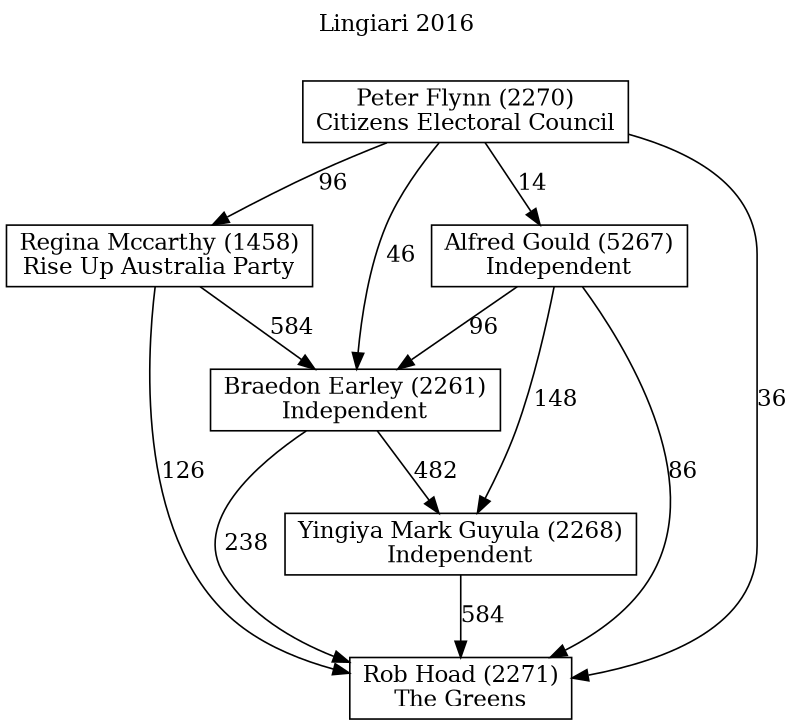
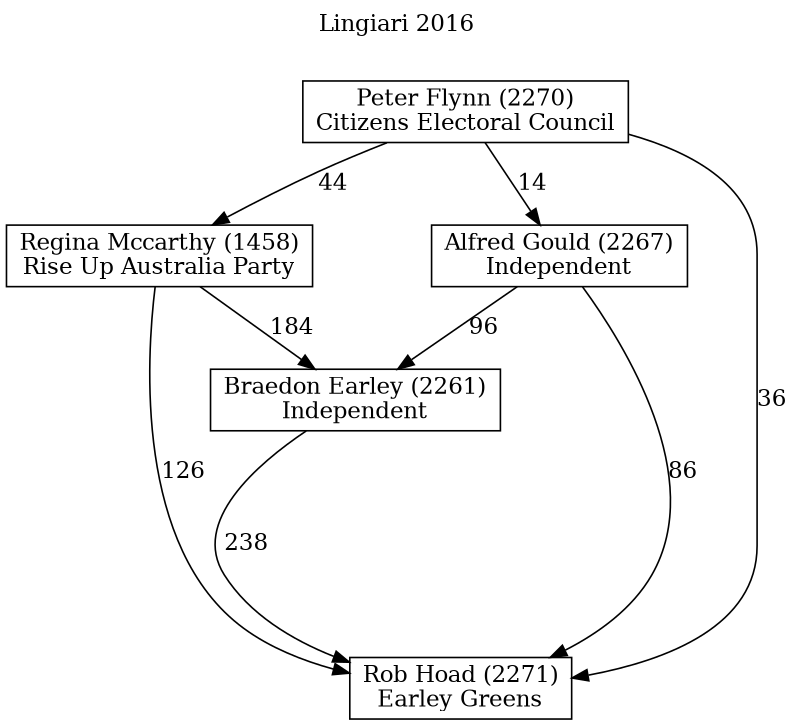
edge "Peter Flynn (2270) Citizens Electoral Council" -> "Regina Mccarthy (1458) Rise Up Australia Party": label "96" -> "44"
edge "Peter Flynn (2270) Citizens Electoral Council" -> "Braedon Earley (2261) Independent": removed, label "46"
node "Alfred Gould (5267) Independent": label "Alfred Gould (5267) Independent" -> "Alfred Gould (2267) Independent"
edge "Regina Mccarthy (1458) Rise Up Australia Party" -> "Braedon Earley (2261) Independent": label "584" -> "184"
node "Yingiya Mark Guyula (2268) Independent": removed
node "Rob Hoad (2271) The Greens": label "Rob Hoad (2271) The Greens" -> "Rob Hoad (2271) Earley Greens"
